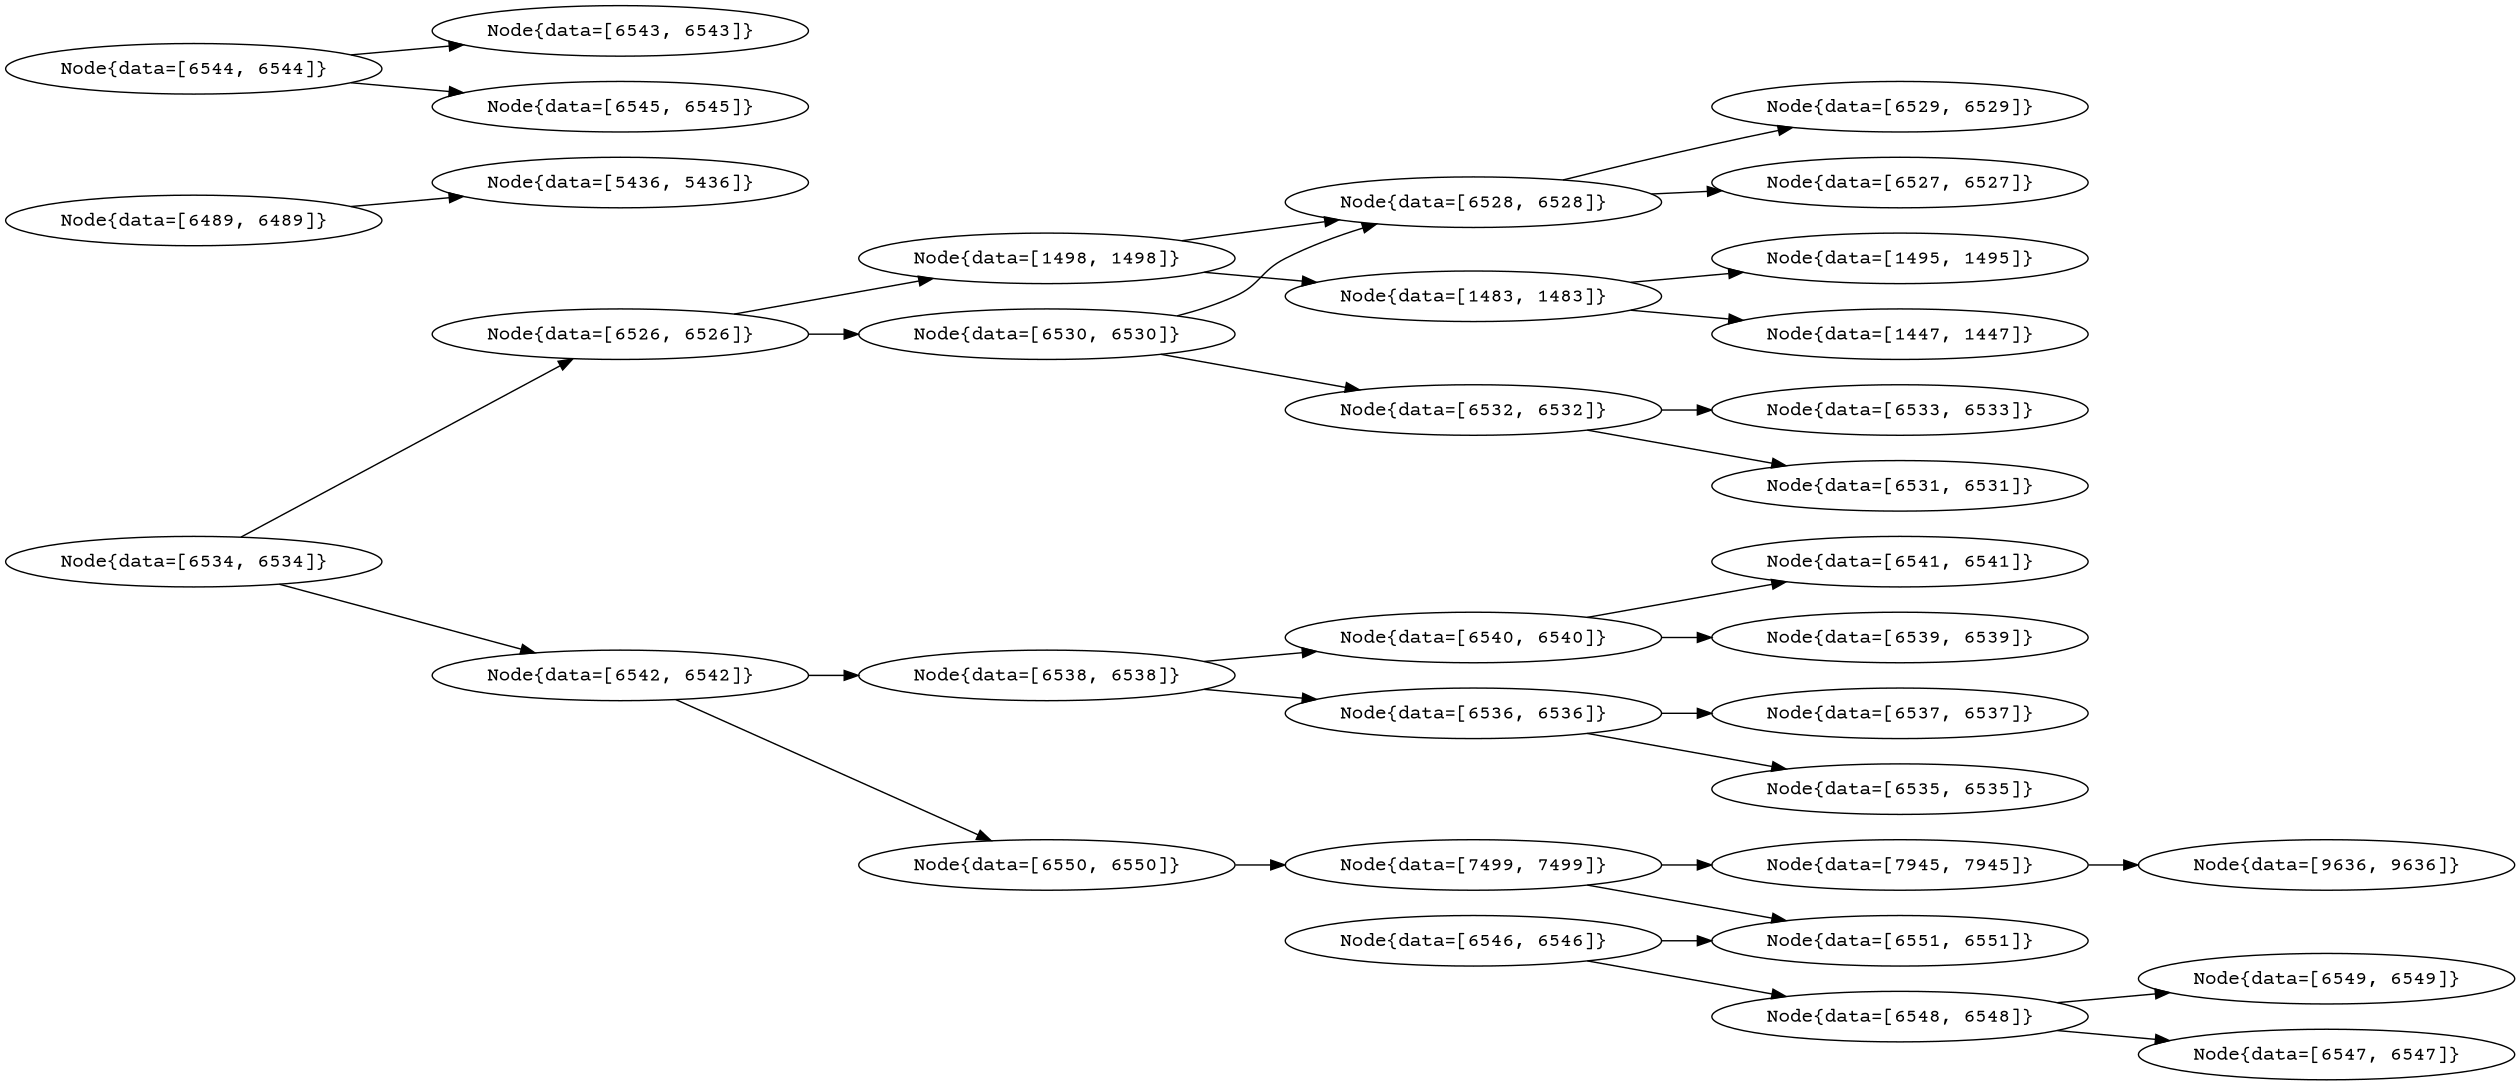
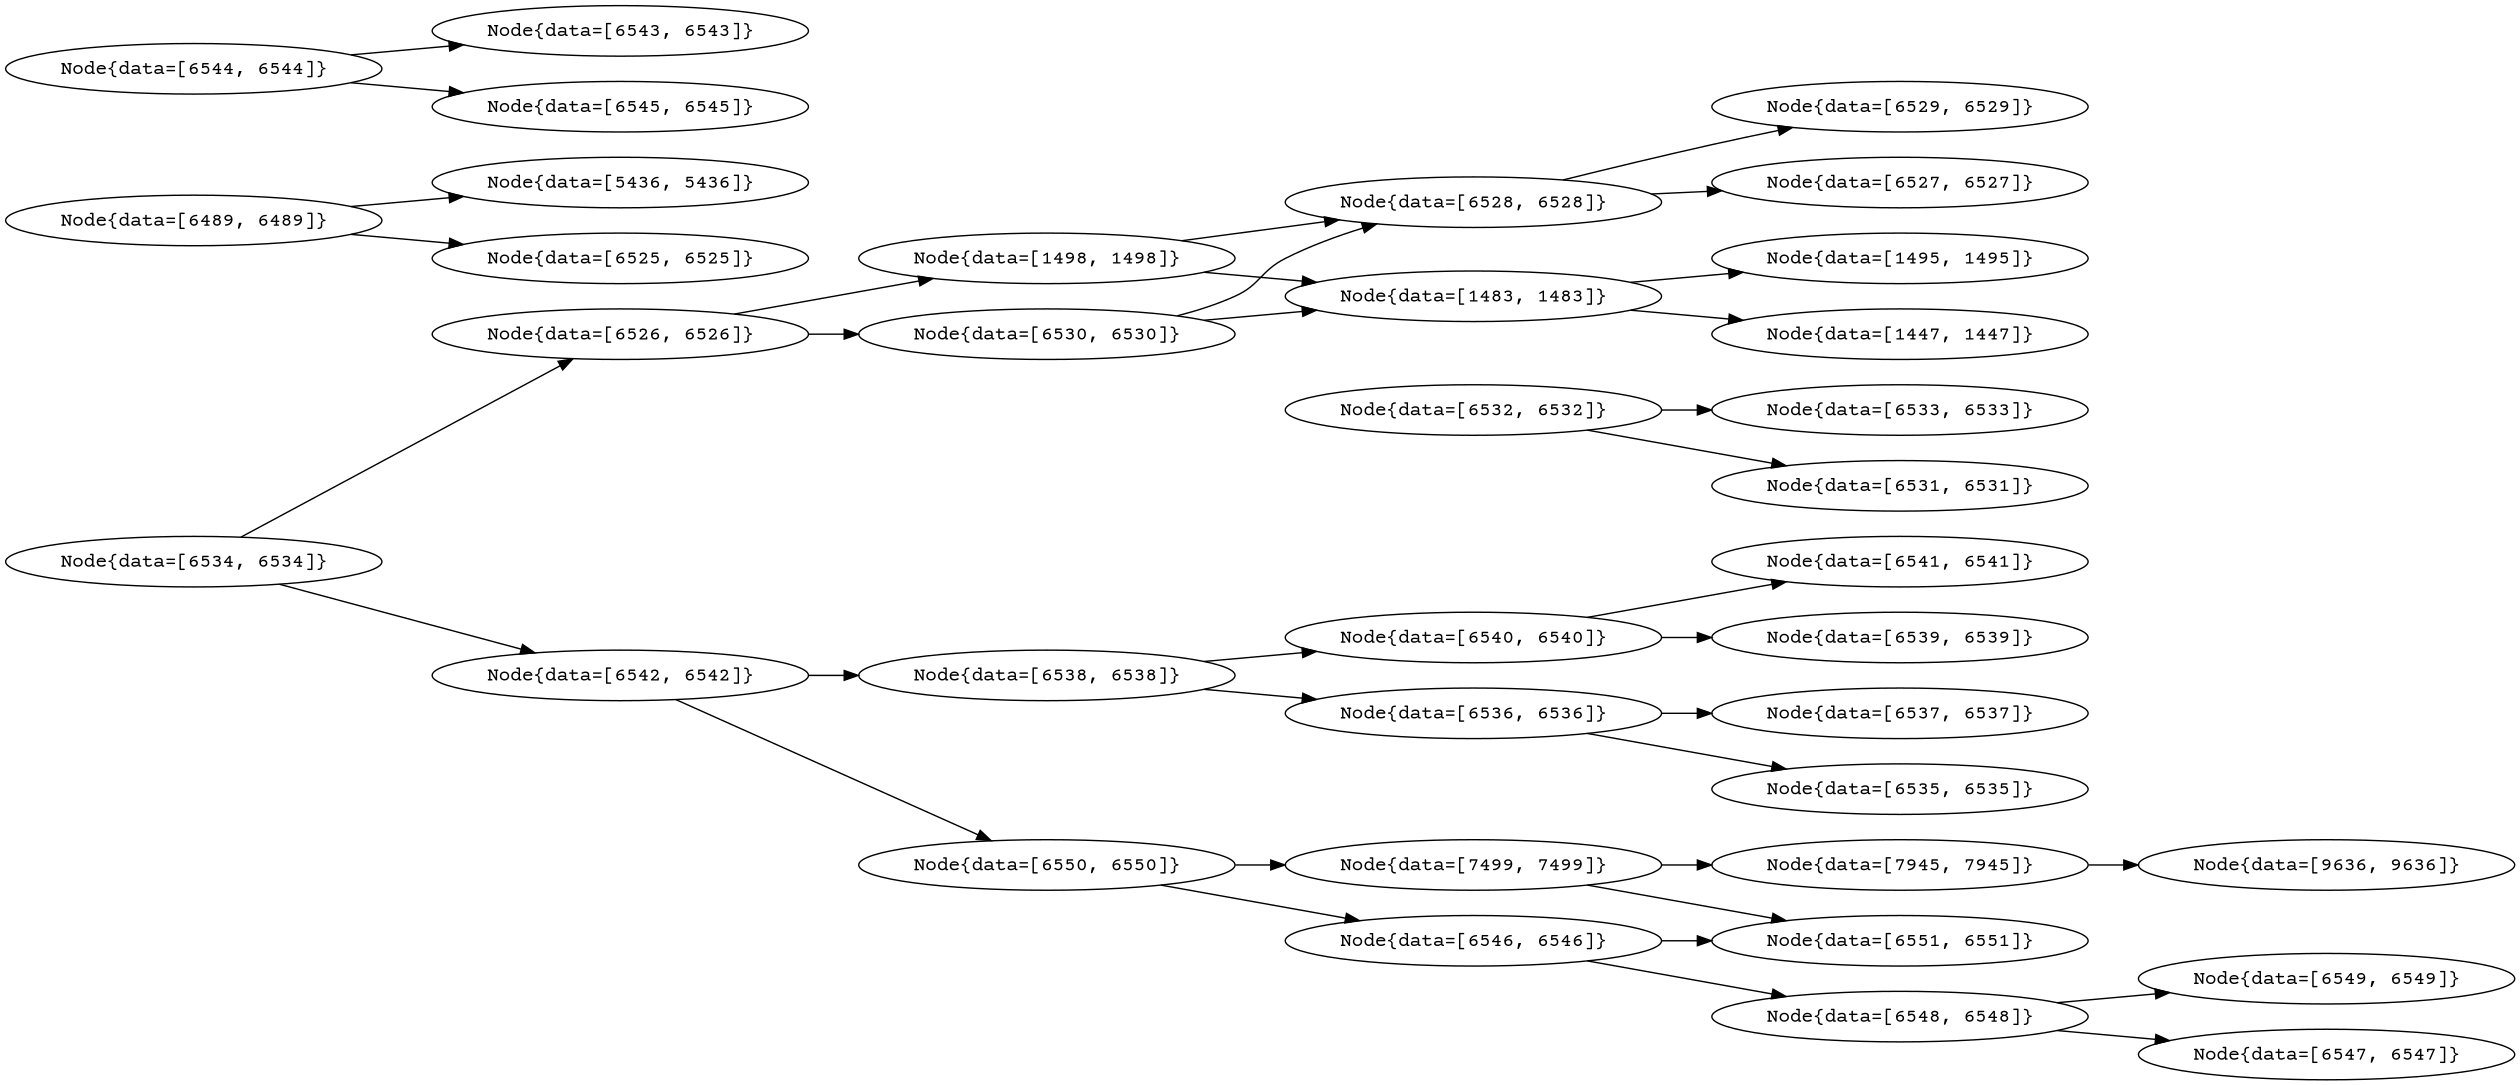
node "Node{data=[6525, 6525]}": added
edge "Node{data=[6530, 6530]}" -> "Node{data=[6532, 6532]}": now "Node{data=[6530, 6530]}" -> "Node{data=[1483, 1483]}"
edge "Node{data=[6550, 6550]}" -> "Node{data=[6546, 6546]}": added
